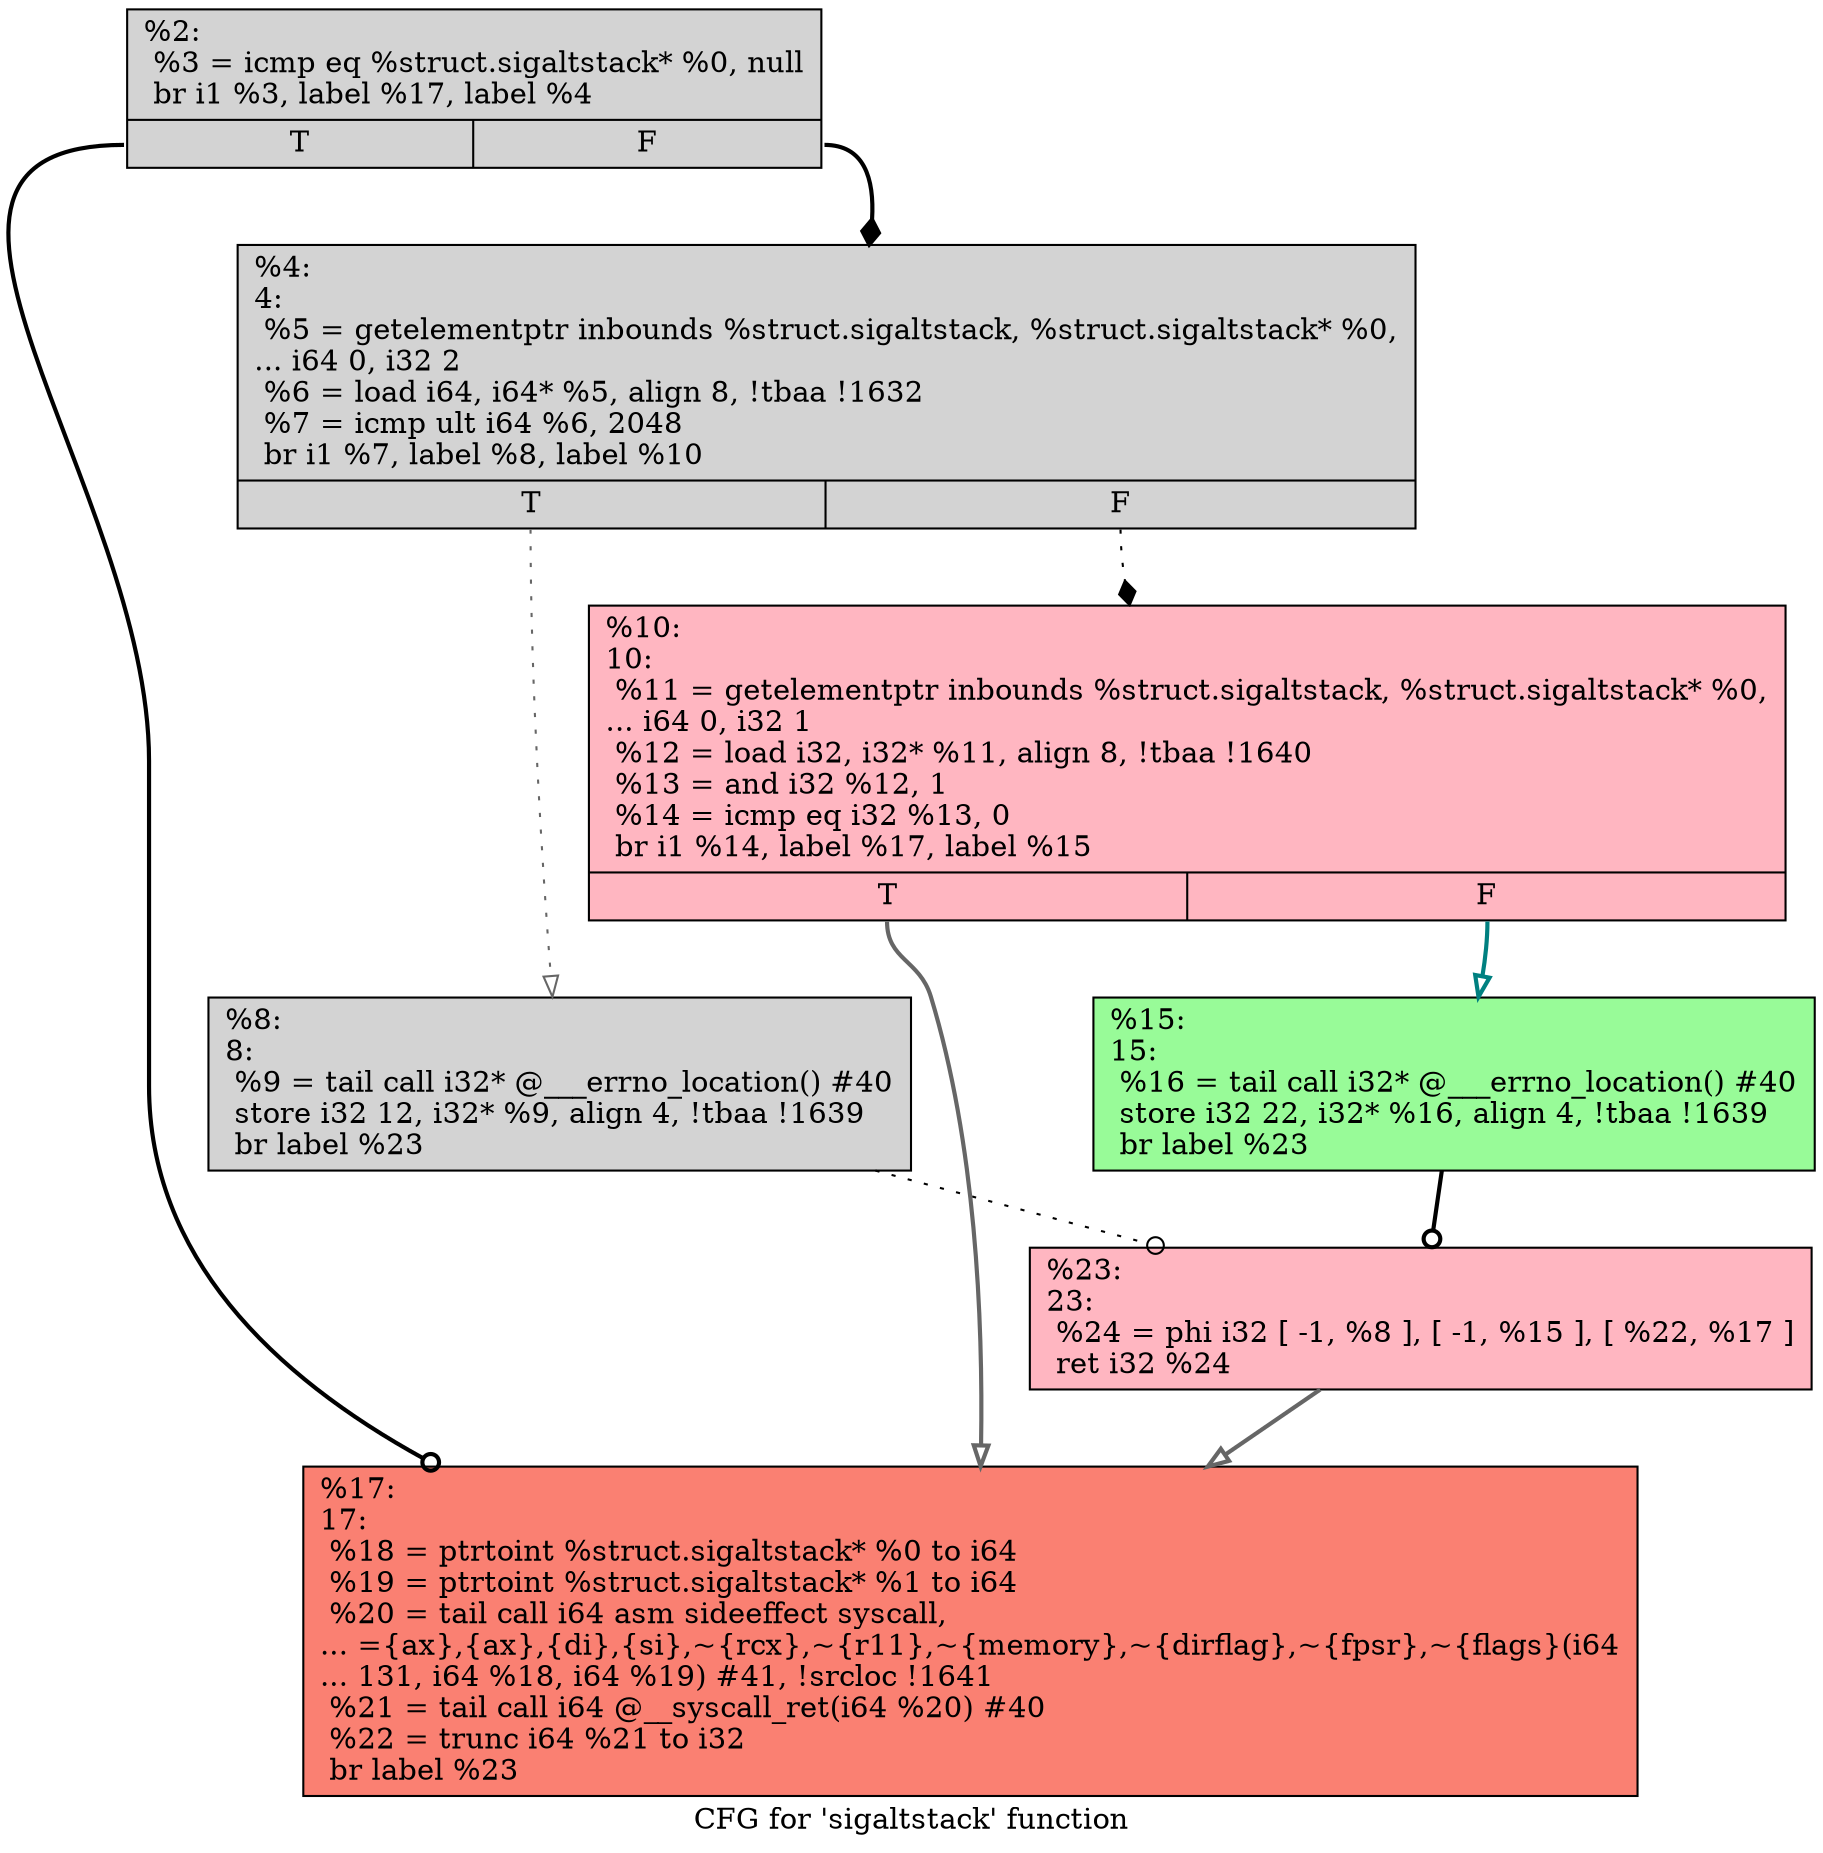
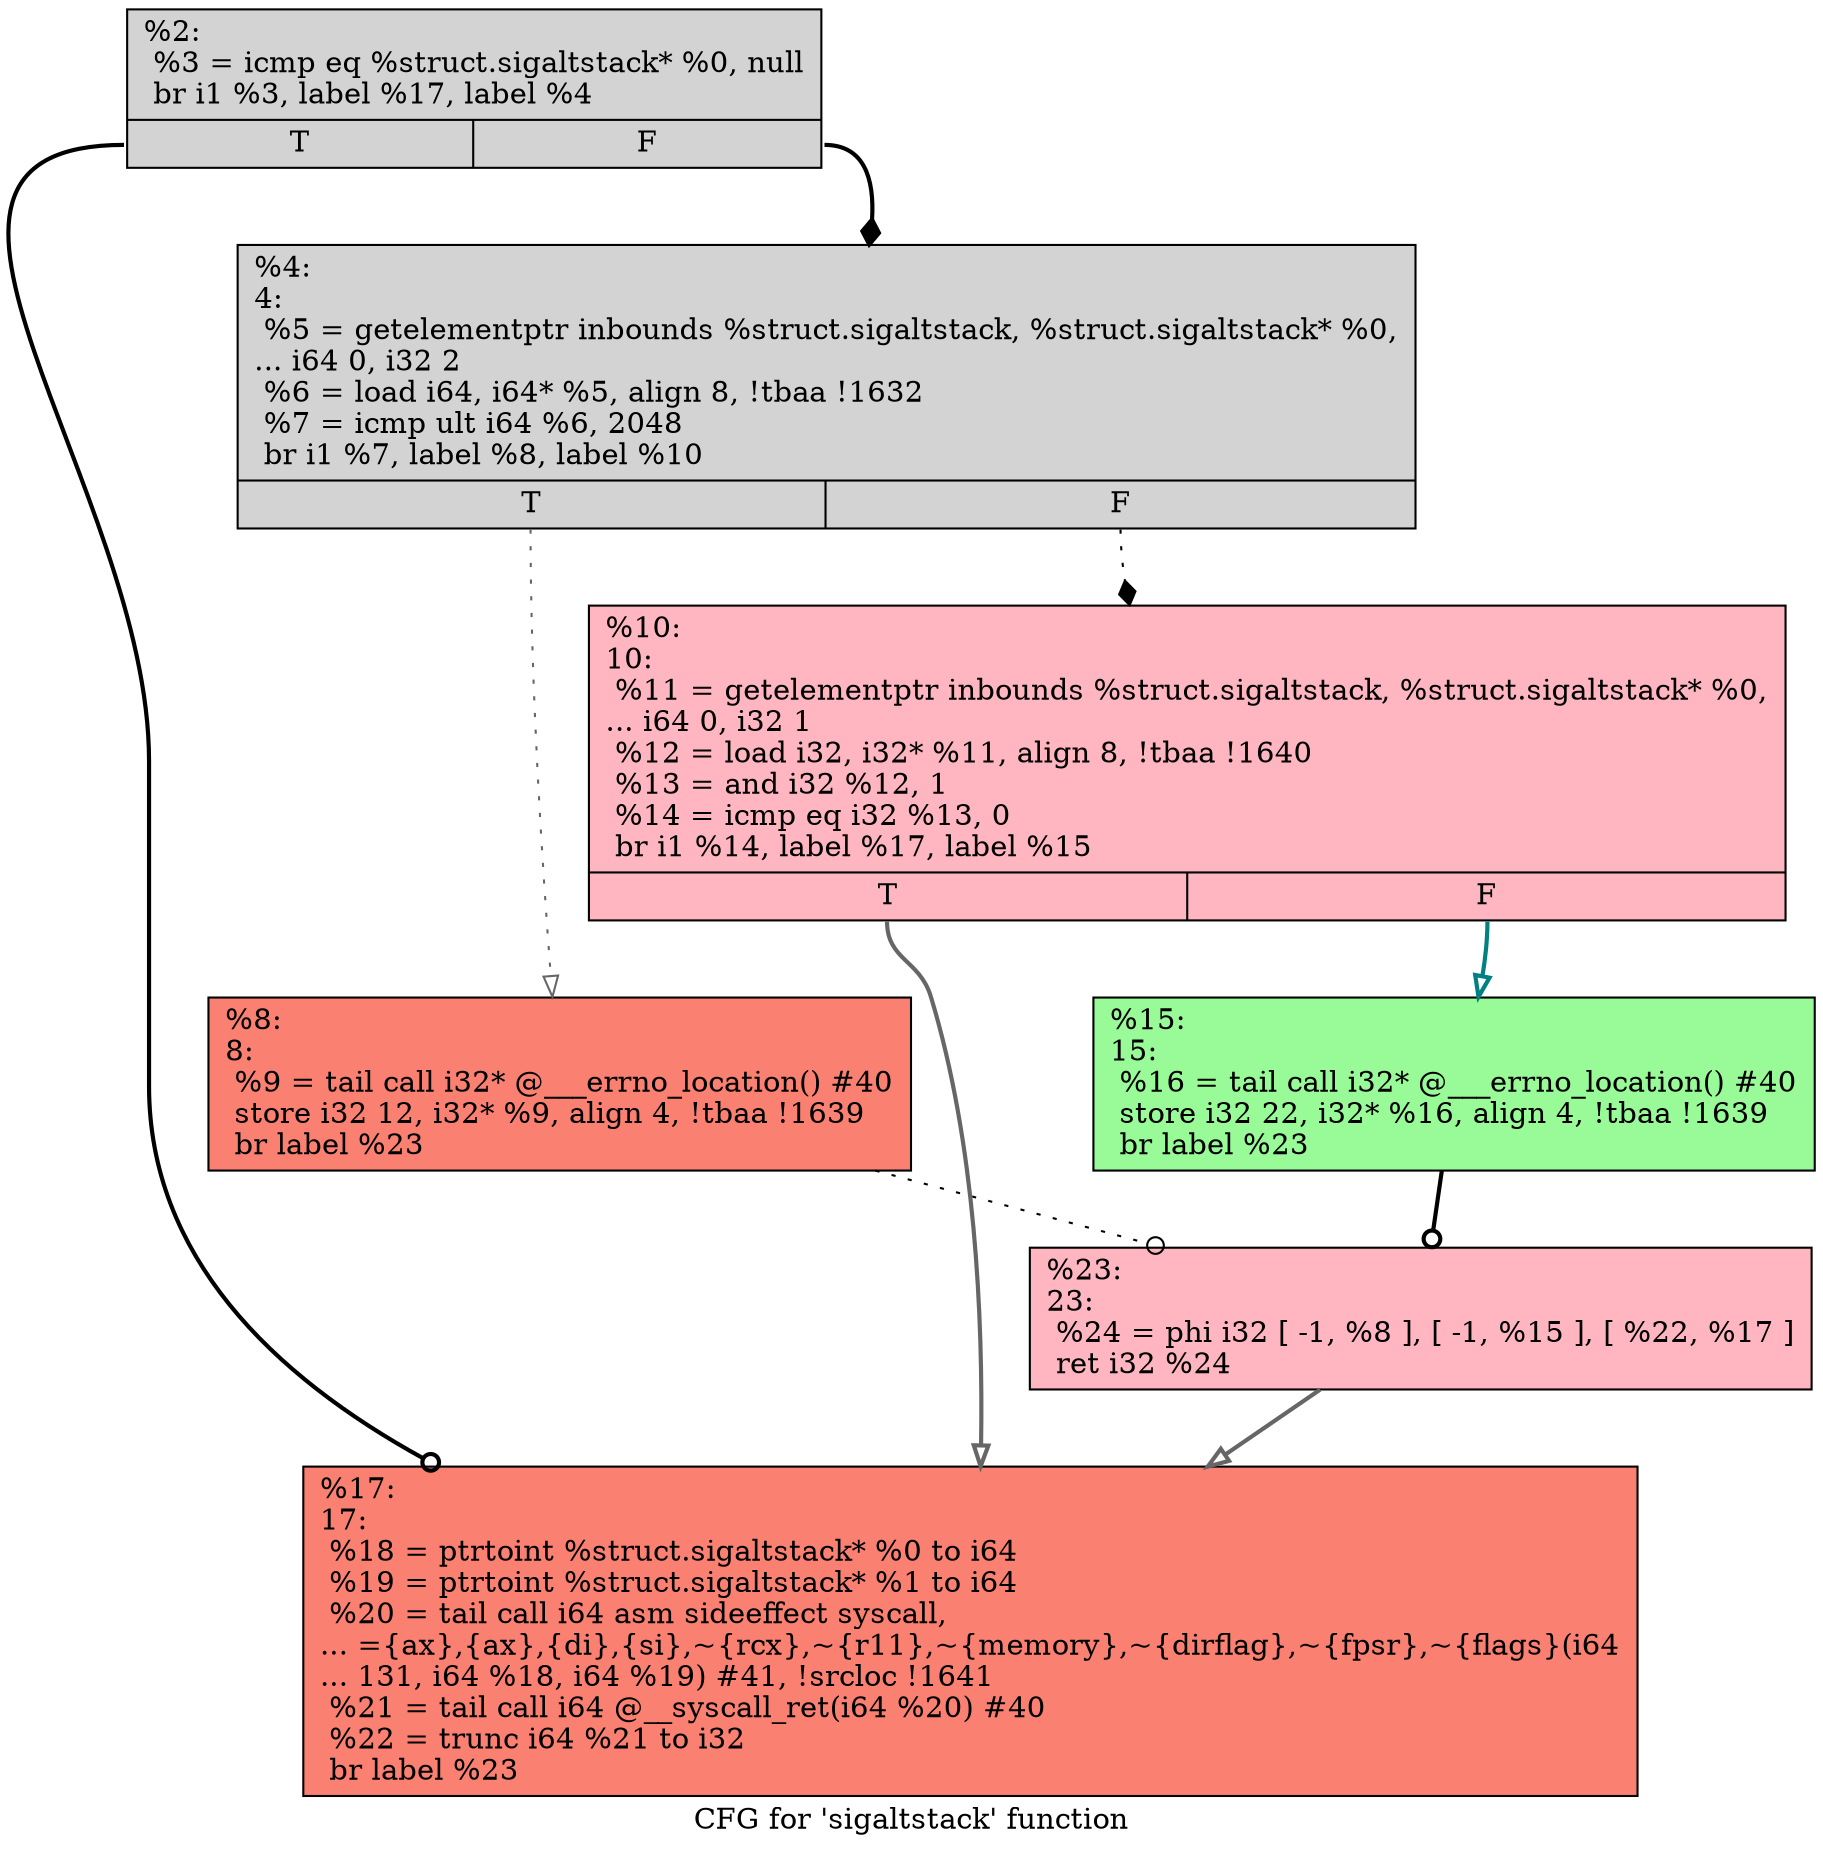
node "%8:": fillcolor lightgrey -> salmon
